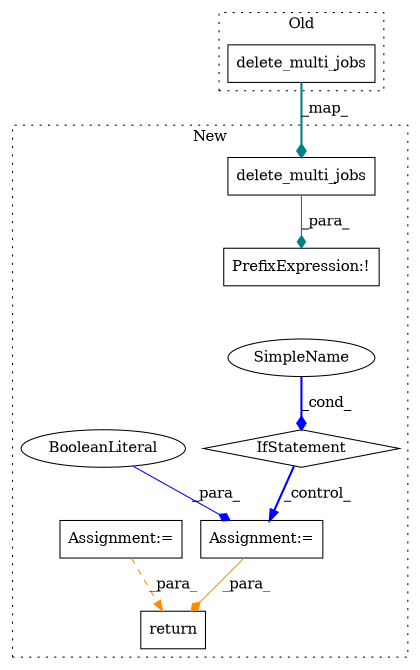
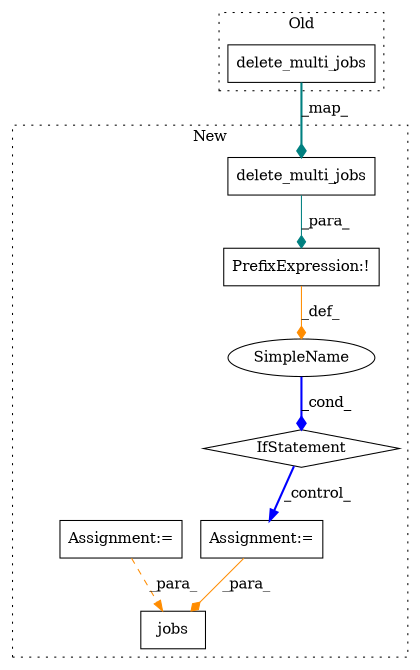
edge "PrefixExpression:!" -> "SimpleName": added, label "_def_"
node "BooleanLiteral": removed
node "return": label "return" -> "jobs"
